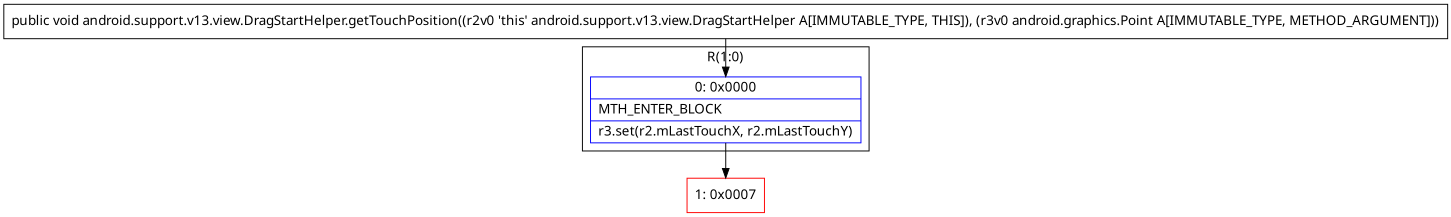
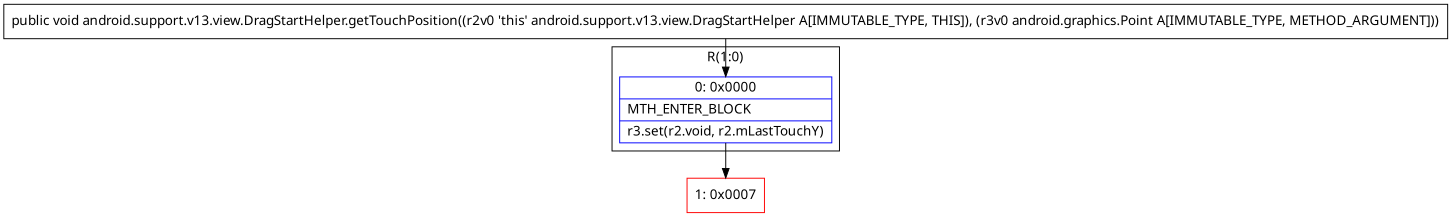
node "0: 0x0000": text "r3.set(r2.mLastTouchX, r2.mLastTouchY)" -> "r3.set(r2.void, r2.mLastTouchY)"
